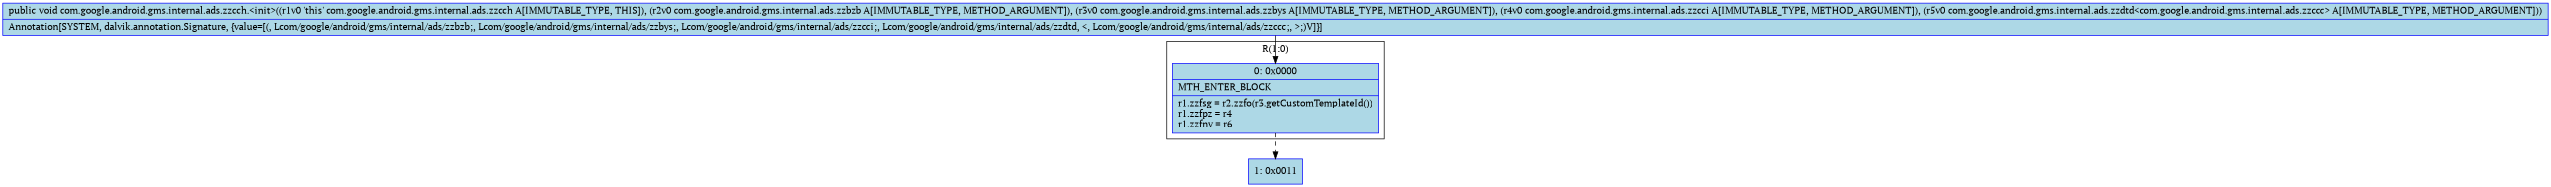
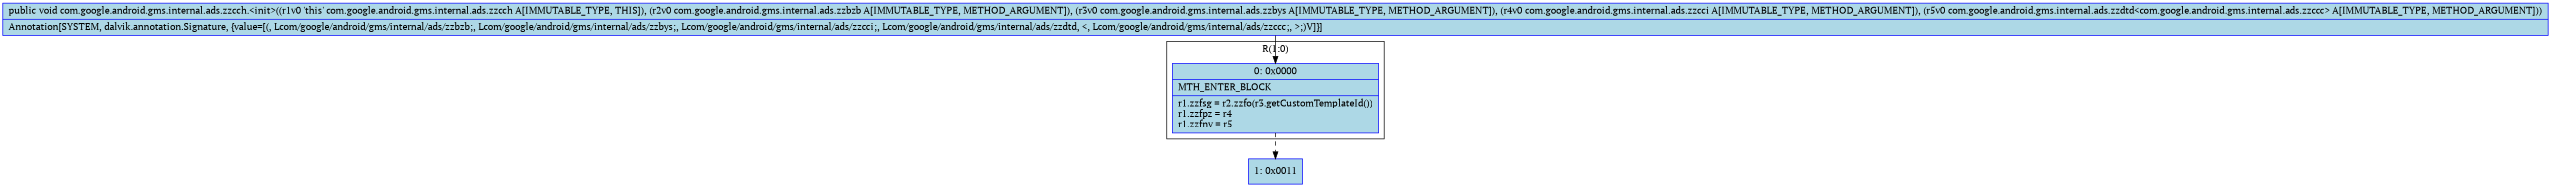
node "0: 0x0000": text "r1.zzfnv = r6" -> "r1.zzfnv = r5"
